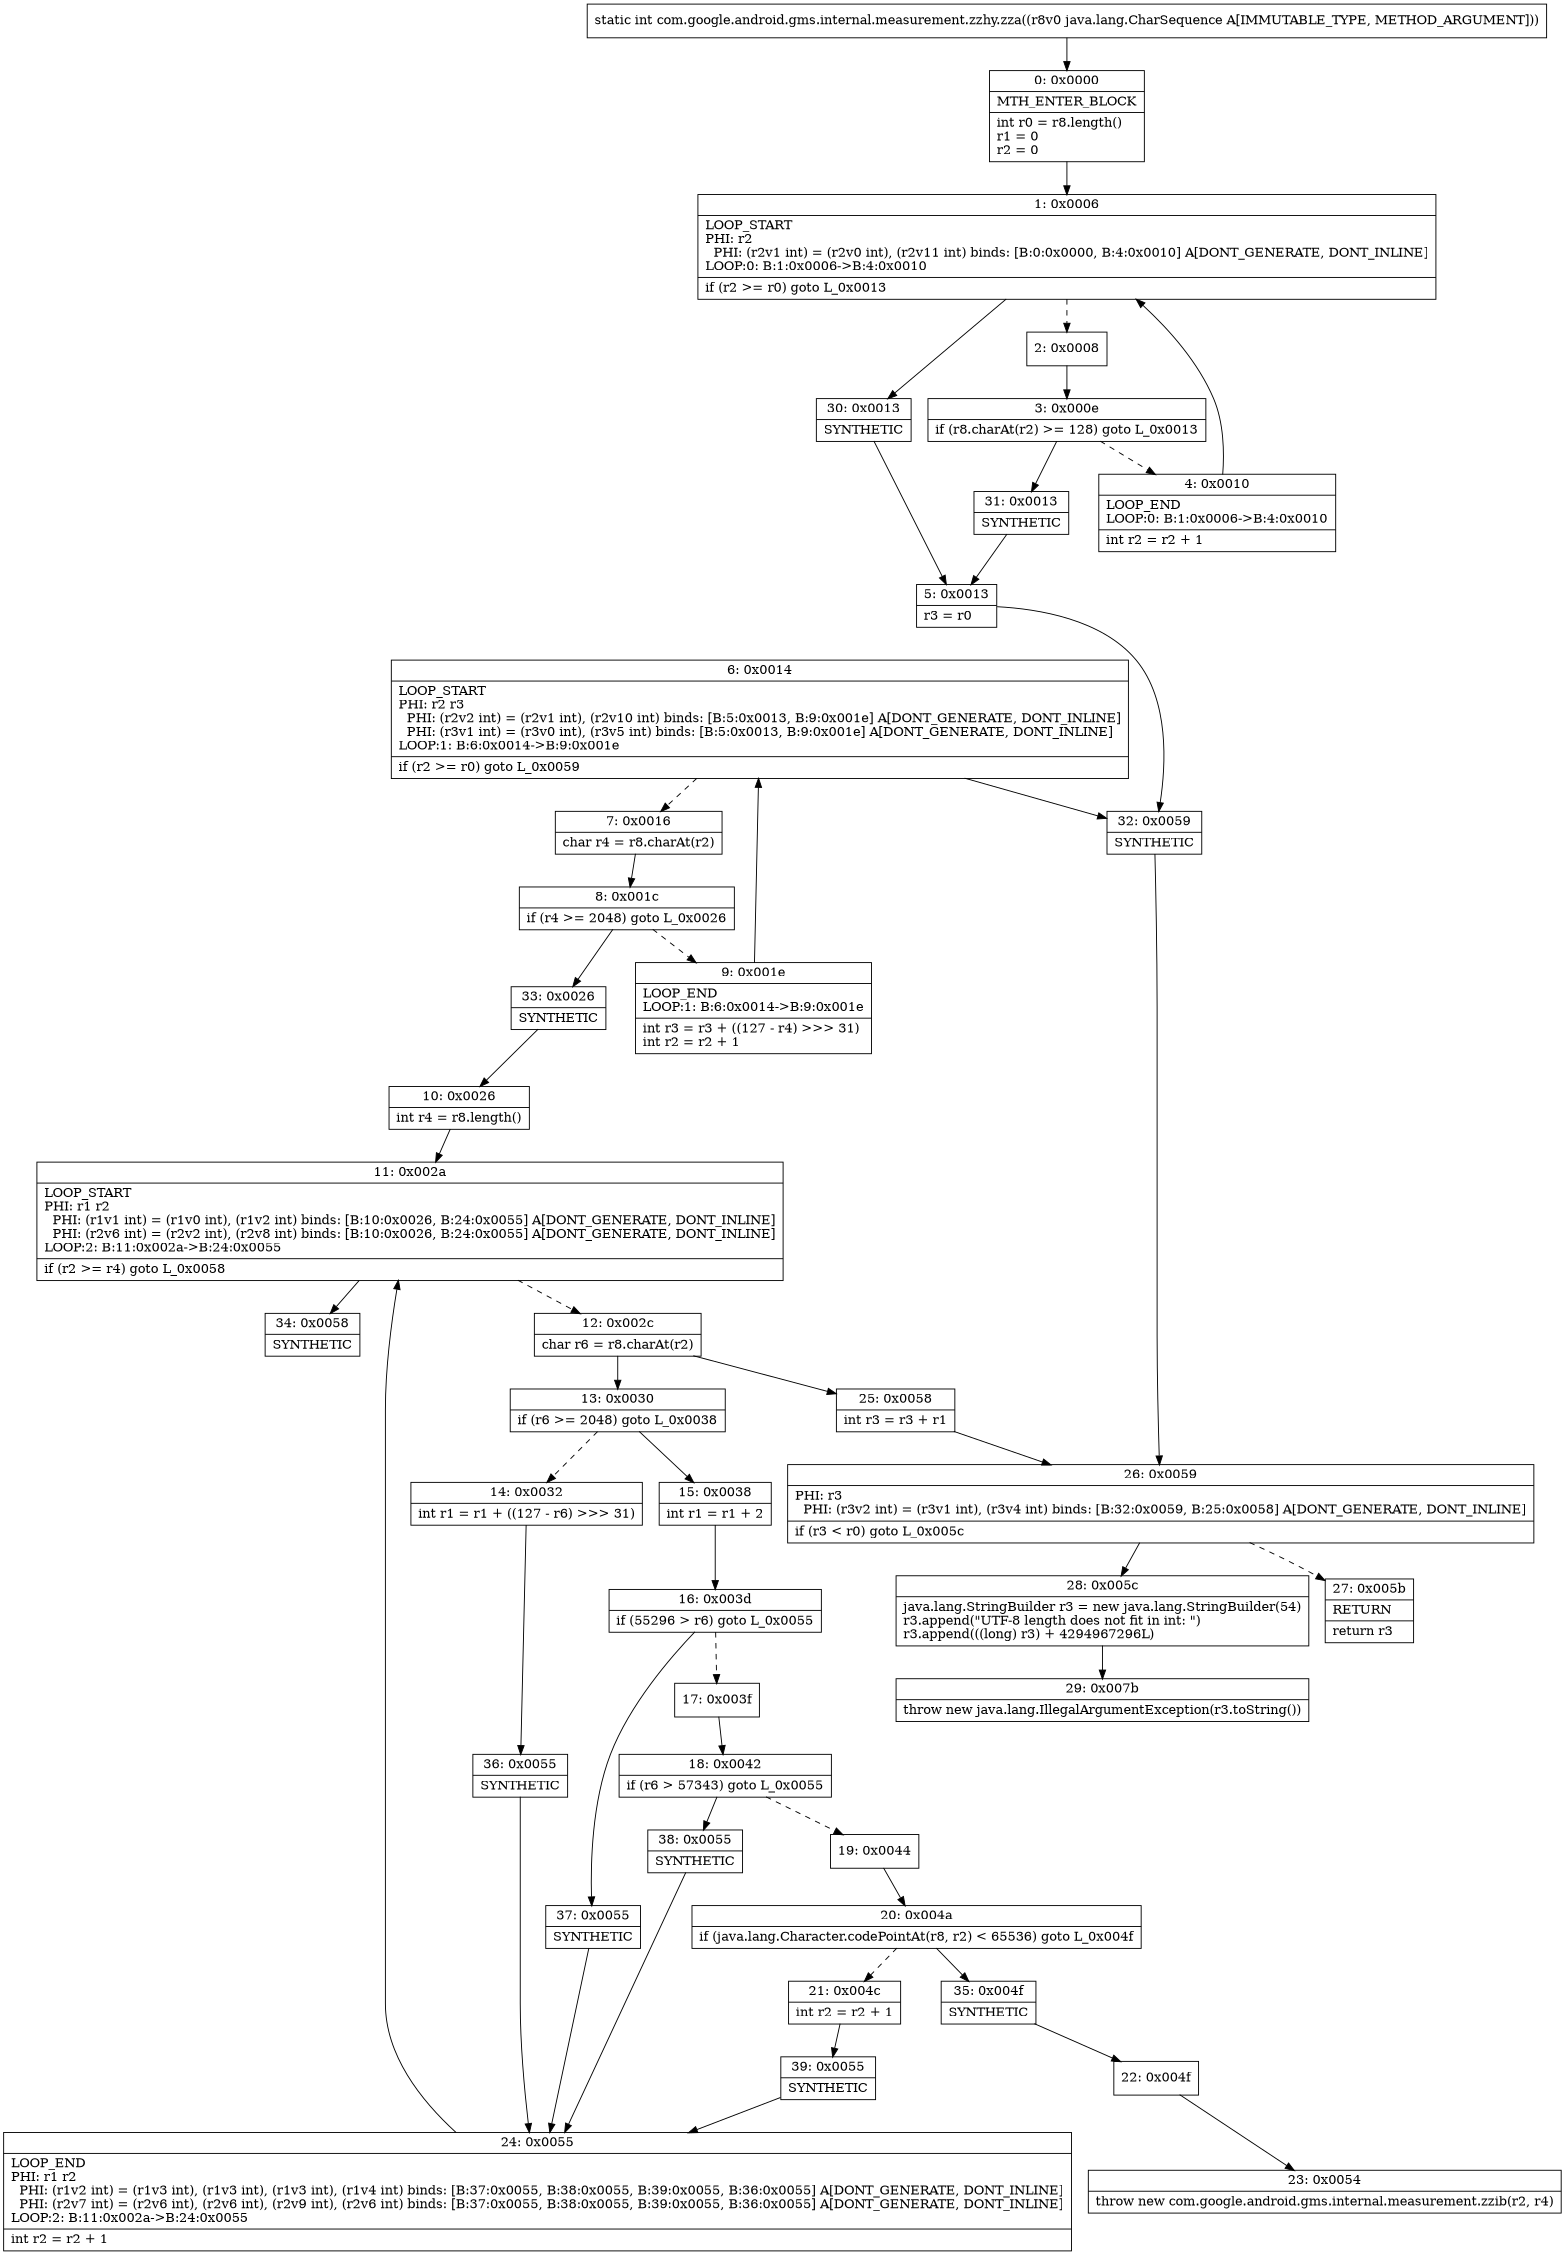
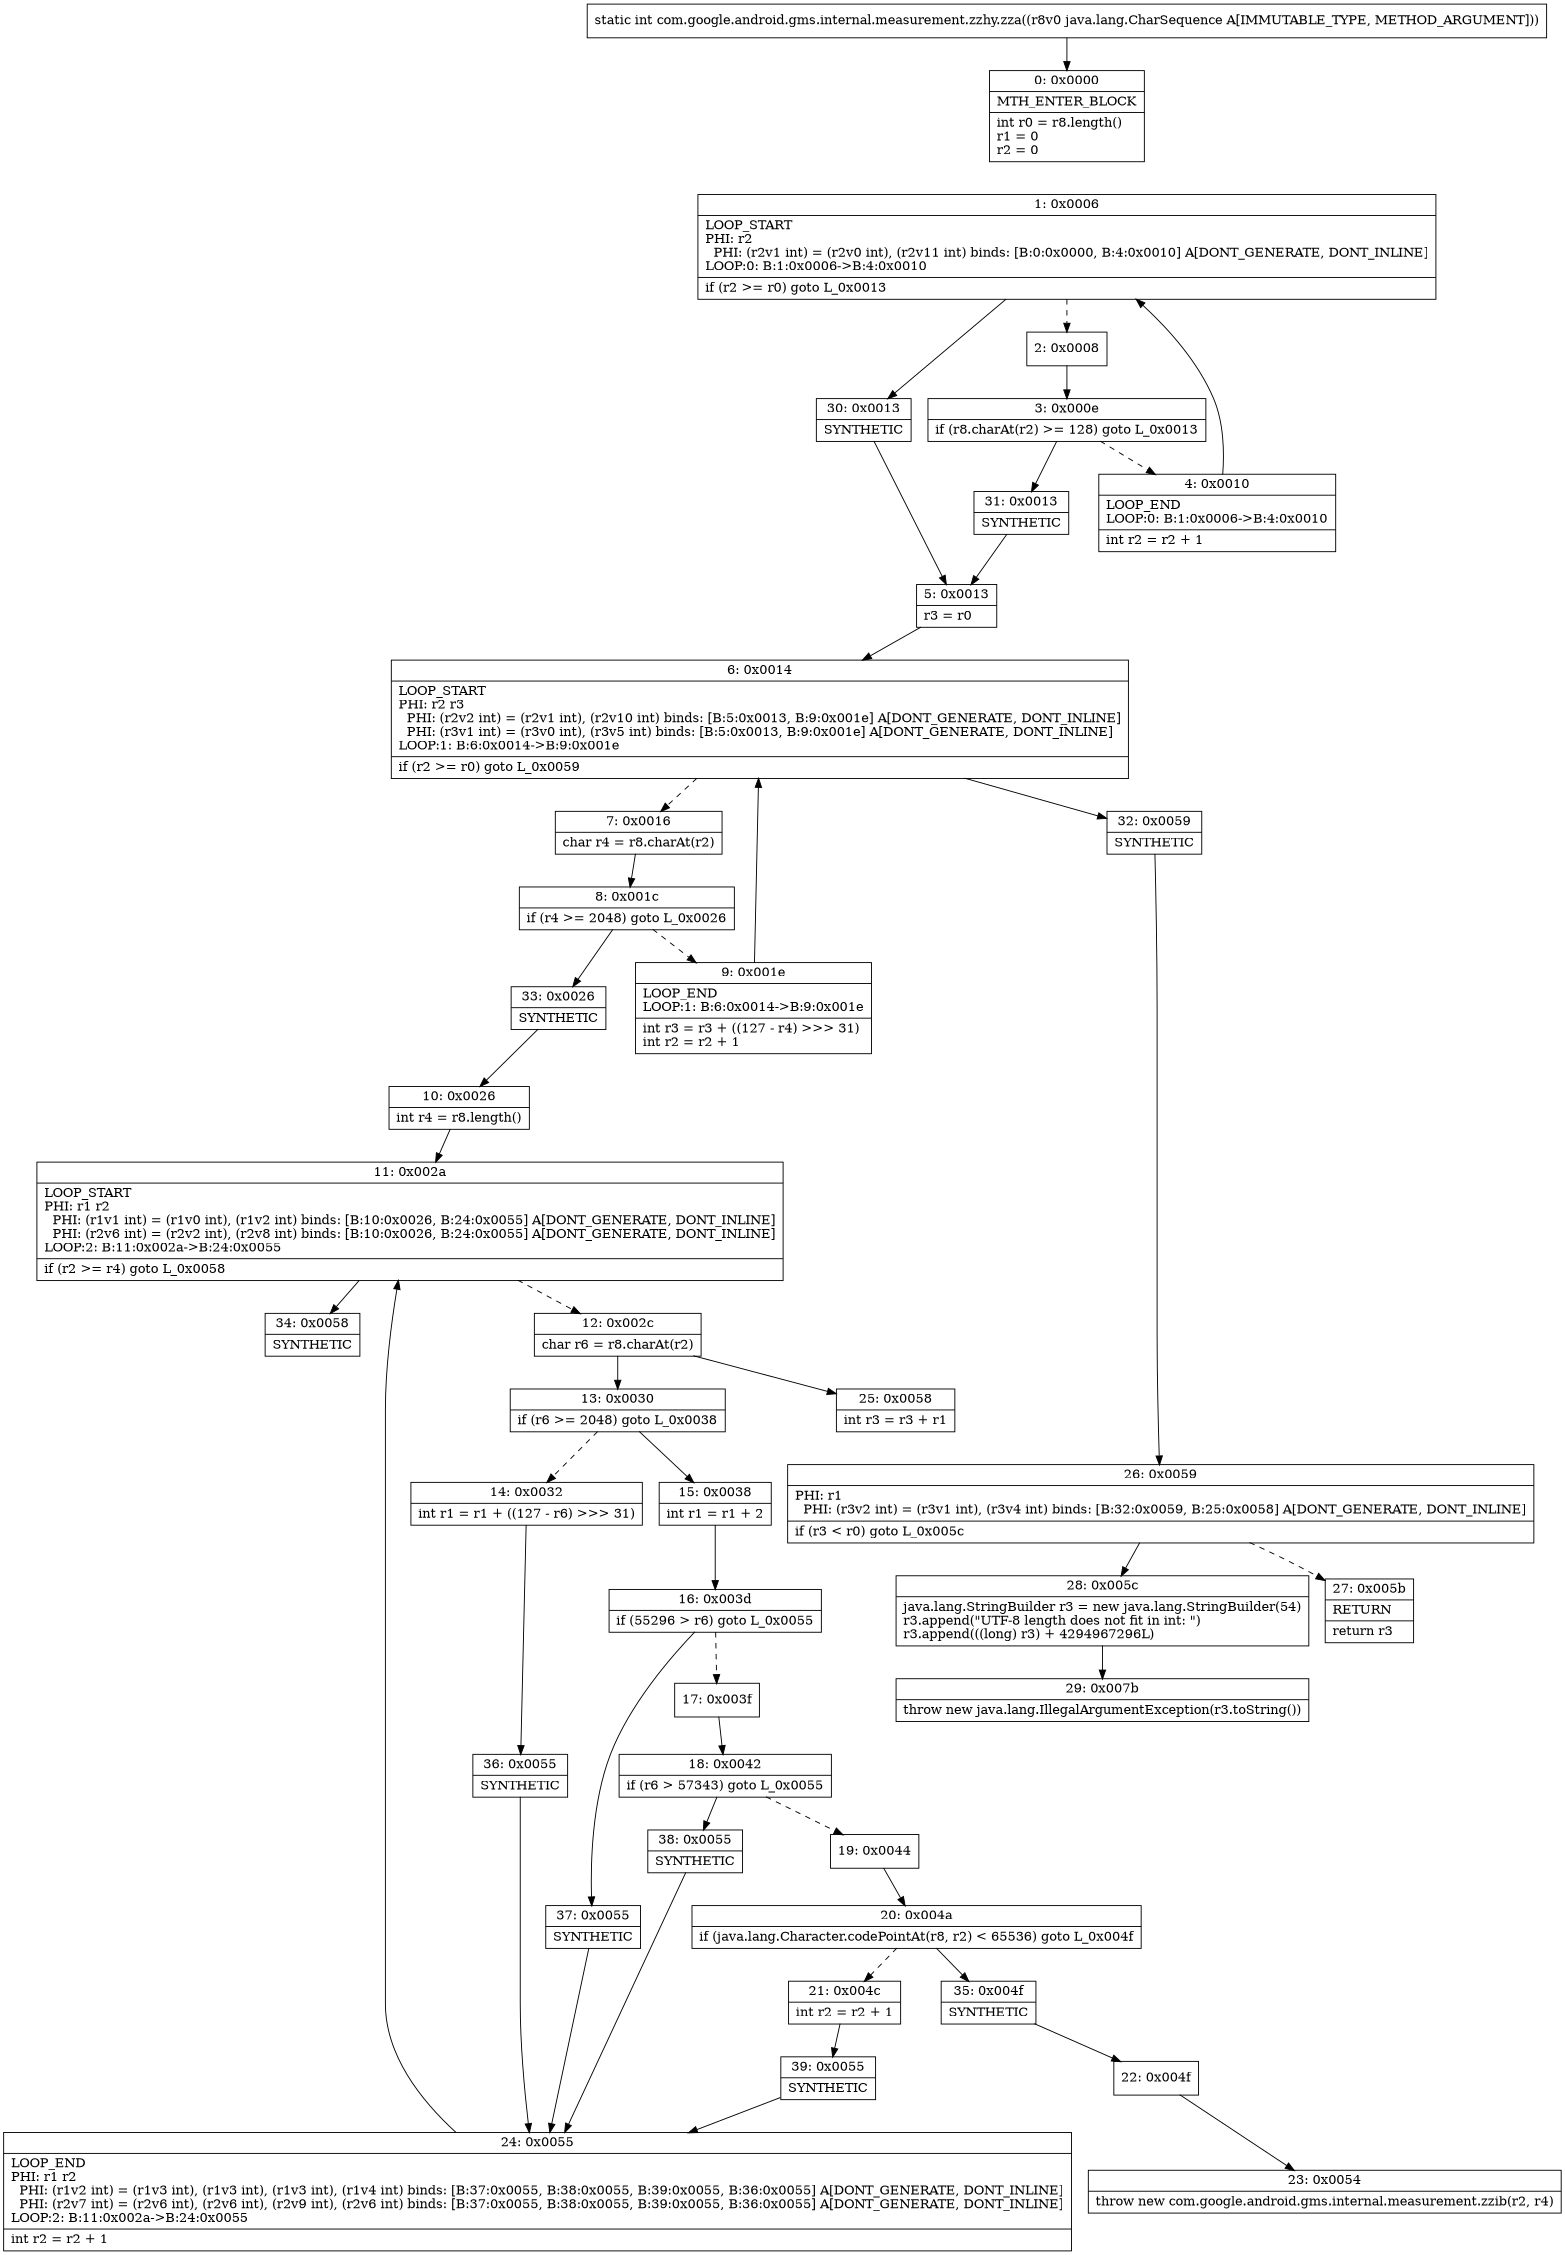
edge "0: 0x0000" -> "1: 0x0006": removed
edge "5: 0x0013" -> "32: 0x0059": now "5: 0x0013" -> "6: 0x0014"
edge "25: 0x0058" -> "26: 0x0059": removed
node "26: 0x0059": text "PHI: r3" -> "PHI: r1"
